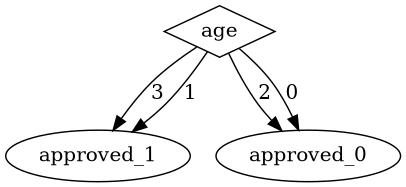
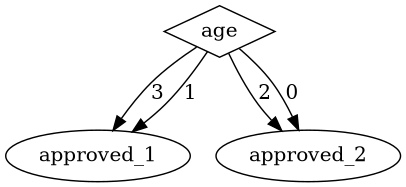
node "approved_0": label "approved_0" -> "approved_2"
